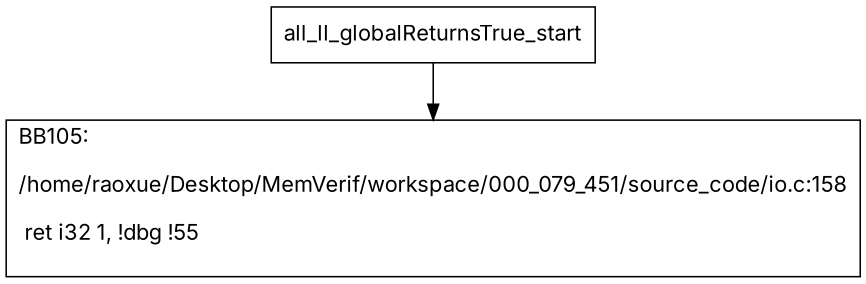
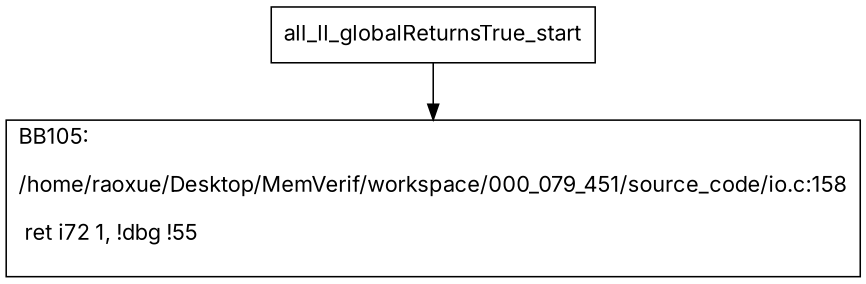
node "BB105:": text "ret i32 1, !dbg !55" -> "ret i72 1, !dbg !55"
